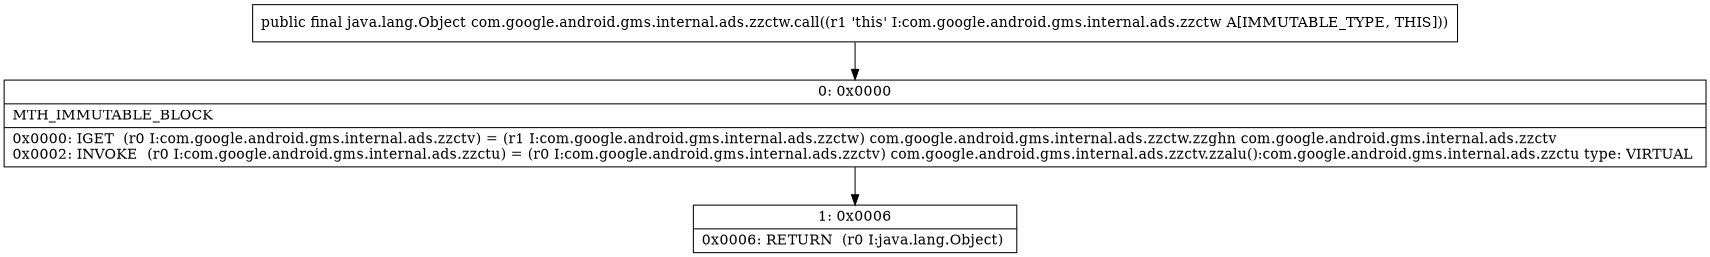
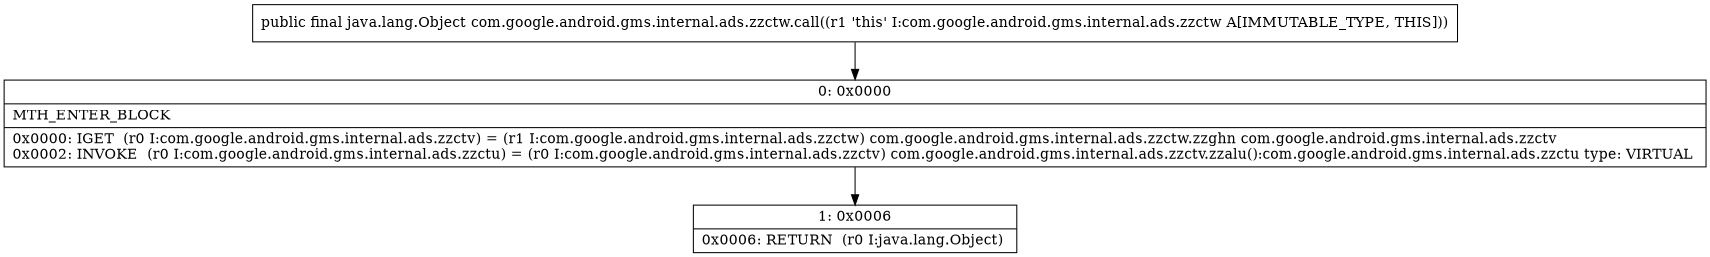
node "0: 0x0000": text "MTH_IMMUTABLE_BLOCK" -> "MTH_ENTER_BLOCK"
